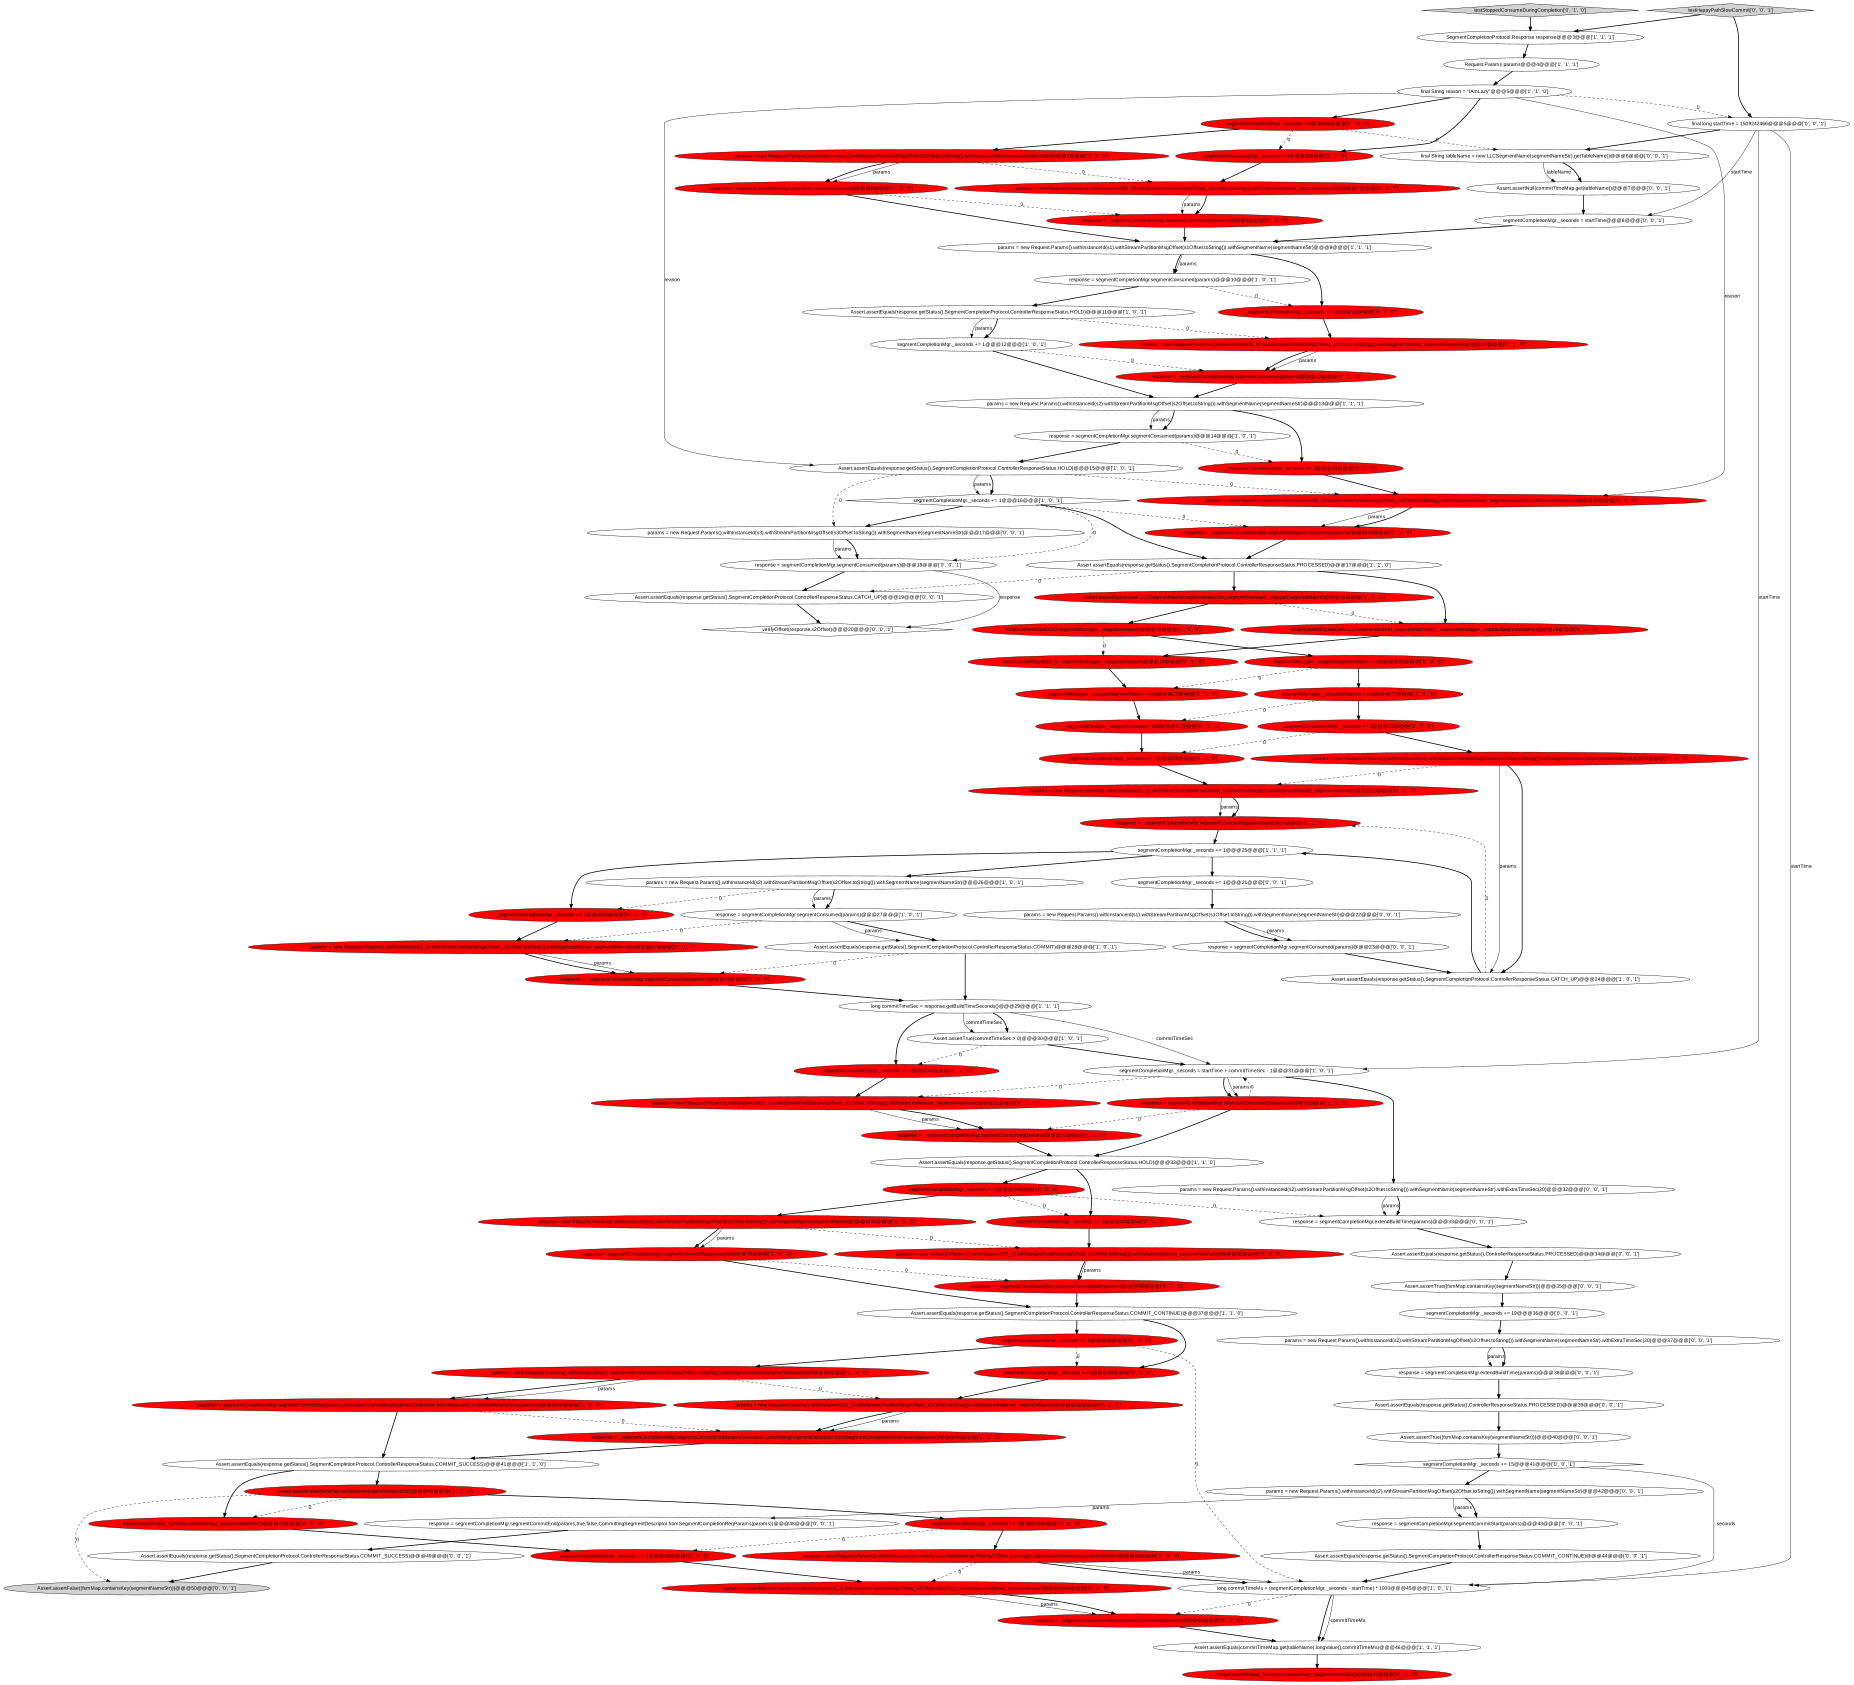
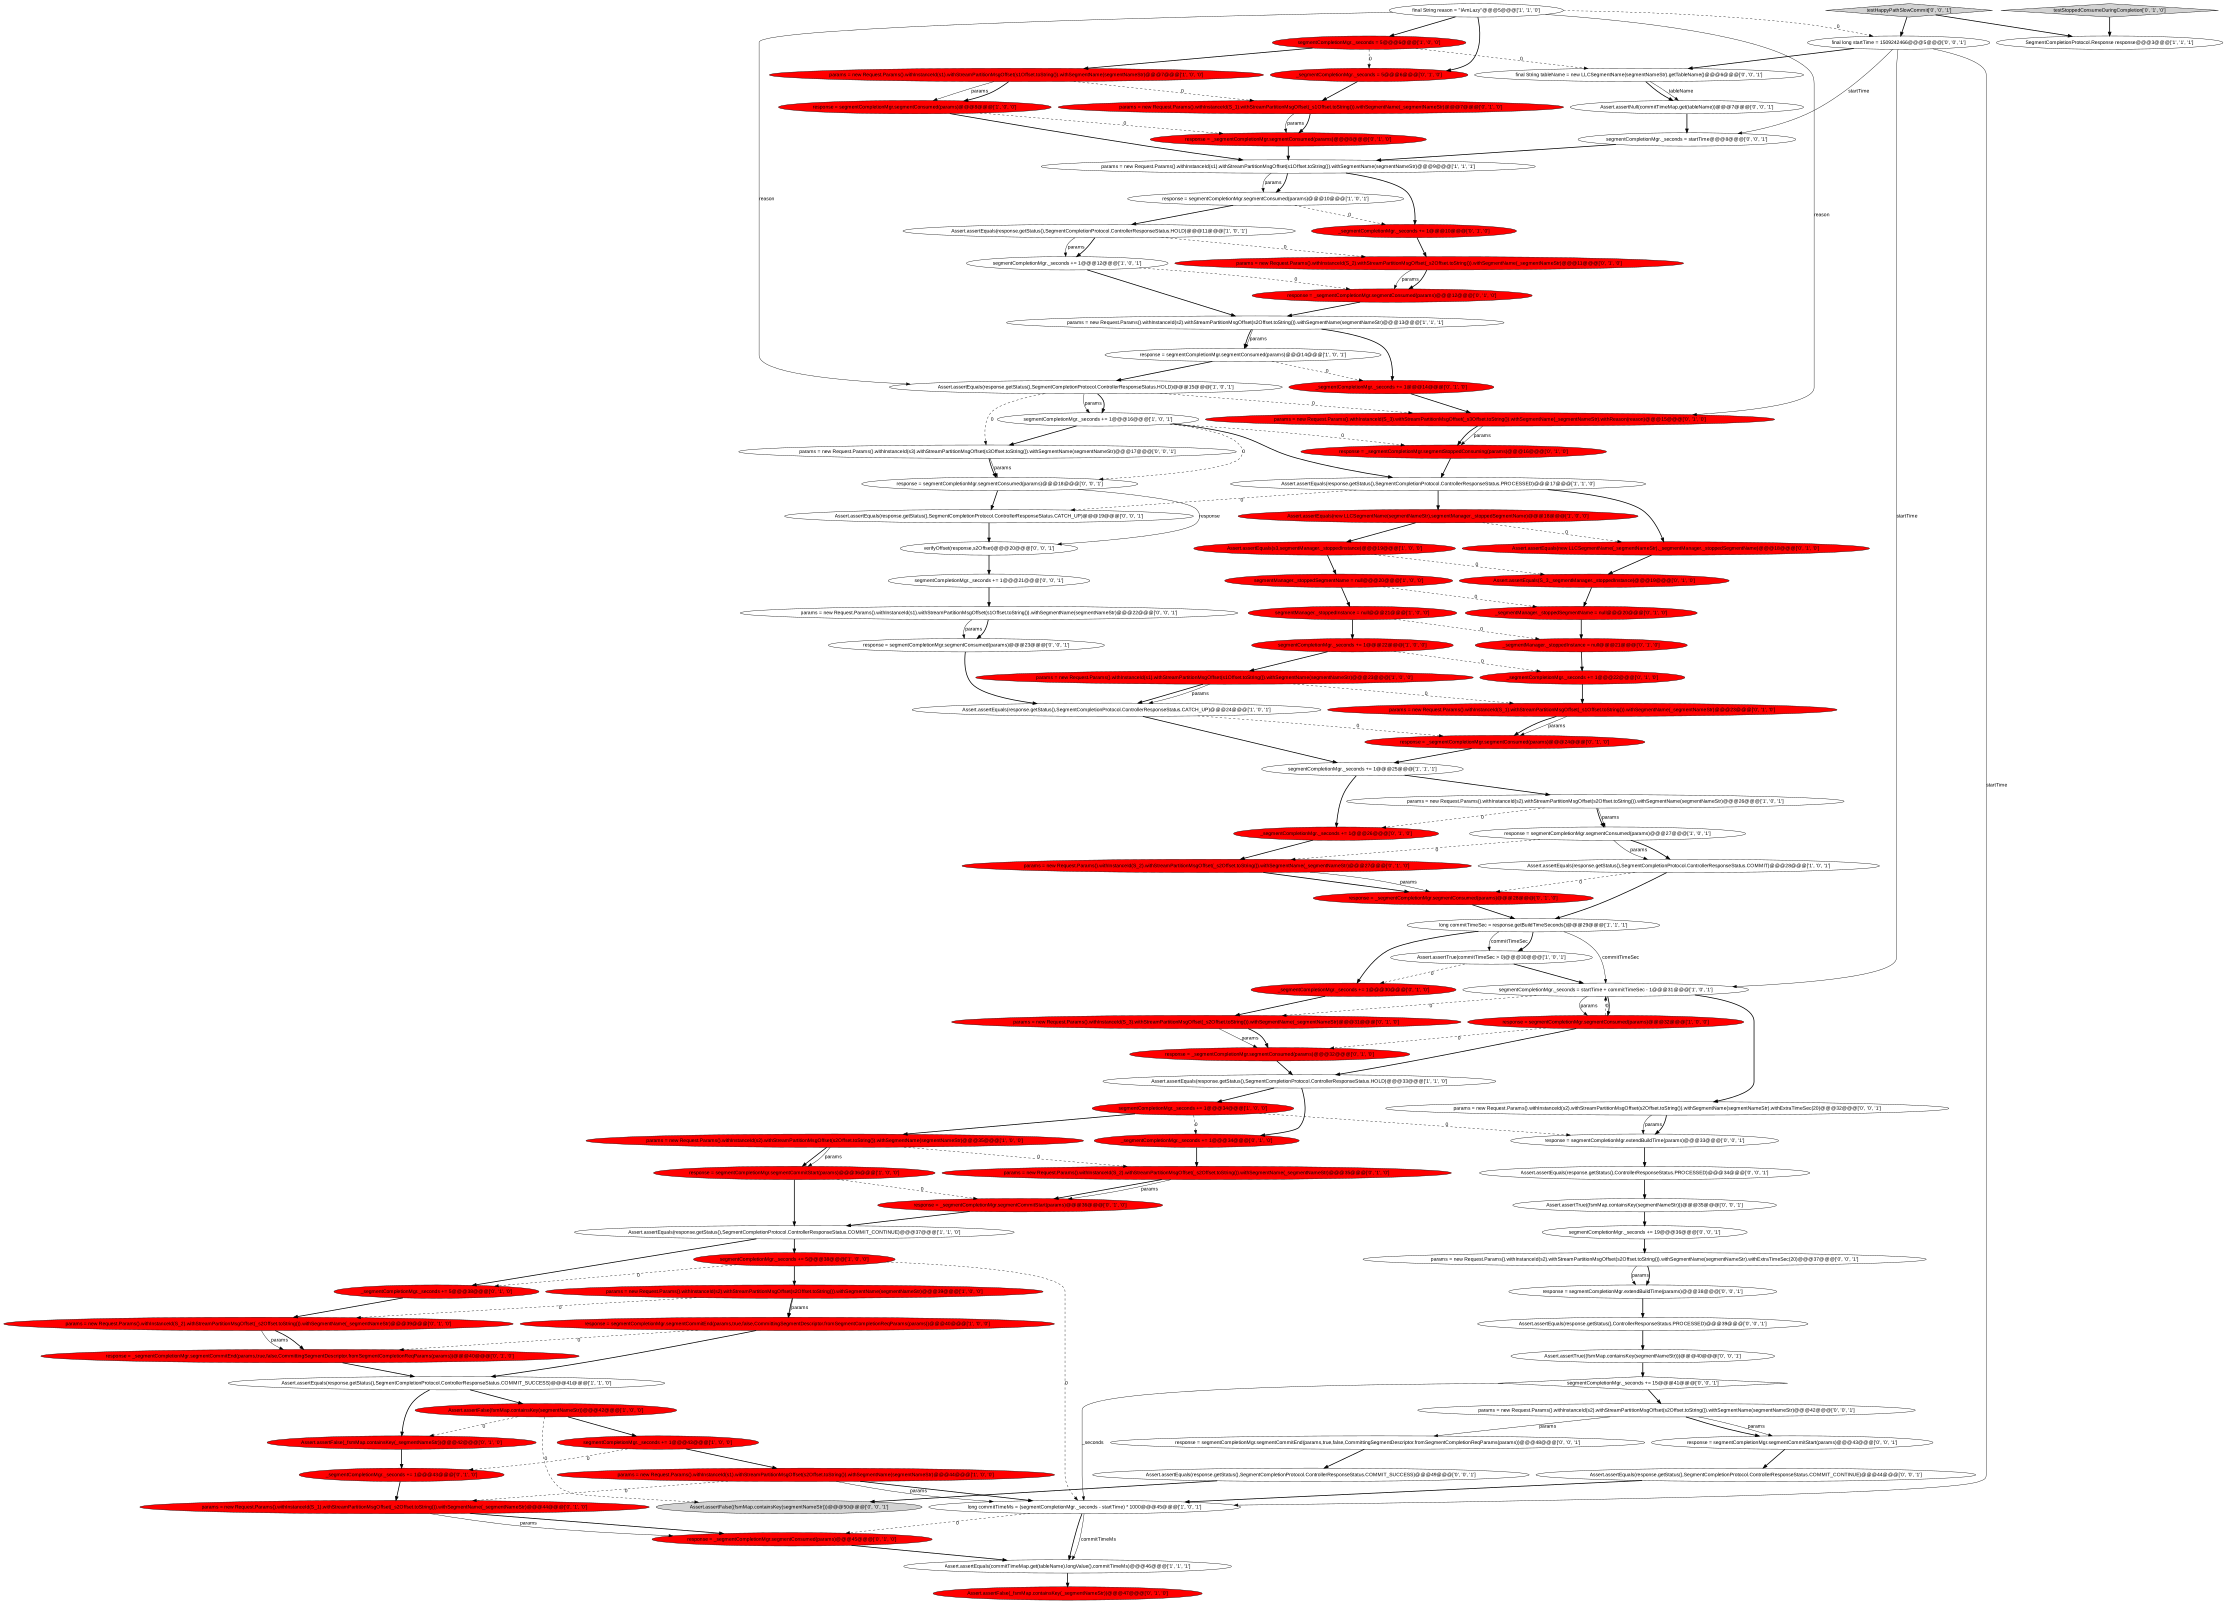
node "Request.Params params@@@4@@@['1', '1', '1']": removed
node "segmentCompletionMgr._seconds += 1@@@16@@@['1', '0', '1']": shape diamond -> ellipse
node "verifyOffset(response,s2Offset)@@@20@@@['0', '0', '1']": shape diamond -> ellipse
edge "segmentCompletionMgr._seconds += 1@@@25@@@['1', '1', '1']" -> "segmentCompletionMgr._seconds += 1@@@21@@@['0', '0', '1']": now "verifyOffset(response,s2Offset)@@@20@@@['0', '0', '1']" -> "segmentCompletionMgr._seconds += 1@@@21@@@['0', '0', '1']"
